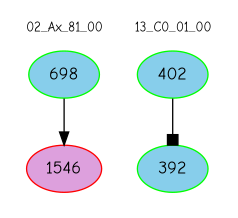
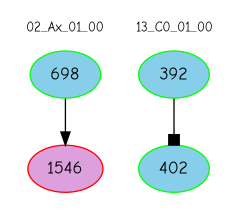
cluster "02_Ax_81_00": label "02_Ax_81_00" -> "02_Ax_01_00"
edge "402" -> "392": reversed
